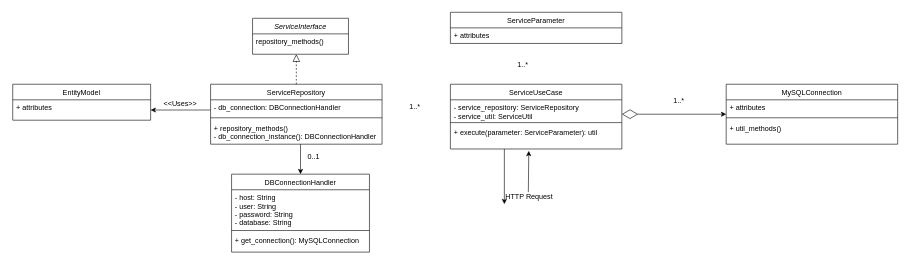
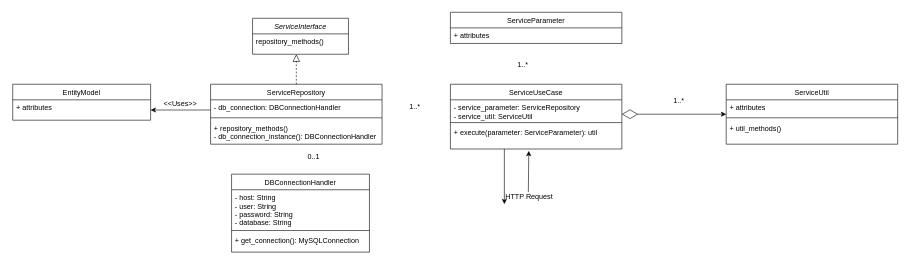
node "MySQLConnection": label "MySQLConnection" -> "ServiceUtil"
node "- service_repository: ServiceRepository - service_util: ServiceUtil": label "- service_repository: ServiceRepository - service_util: ServiceUtil" -> "- service_parameter: ServiceRepository - service_util: ServiceUtil"
edge "ServiceRepository" -> "DBConnectionHandler": removed
